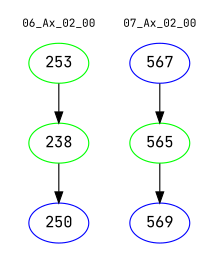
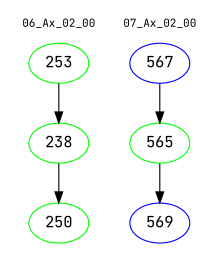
node "250": color blue -> green
